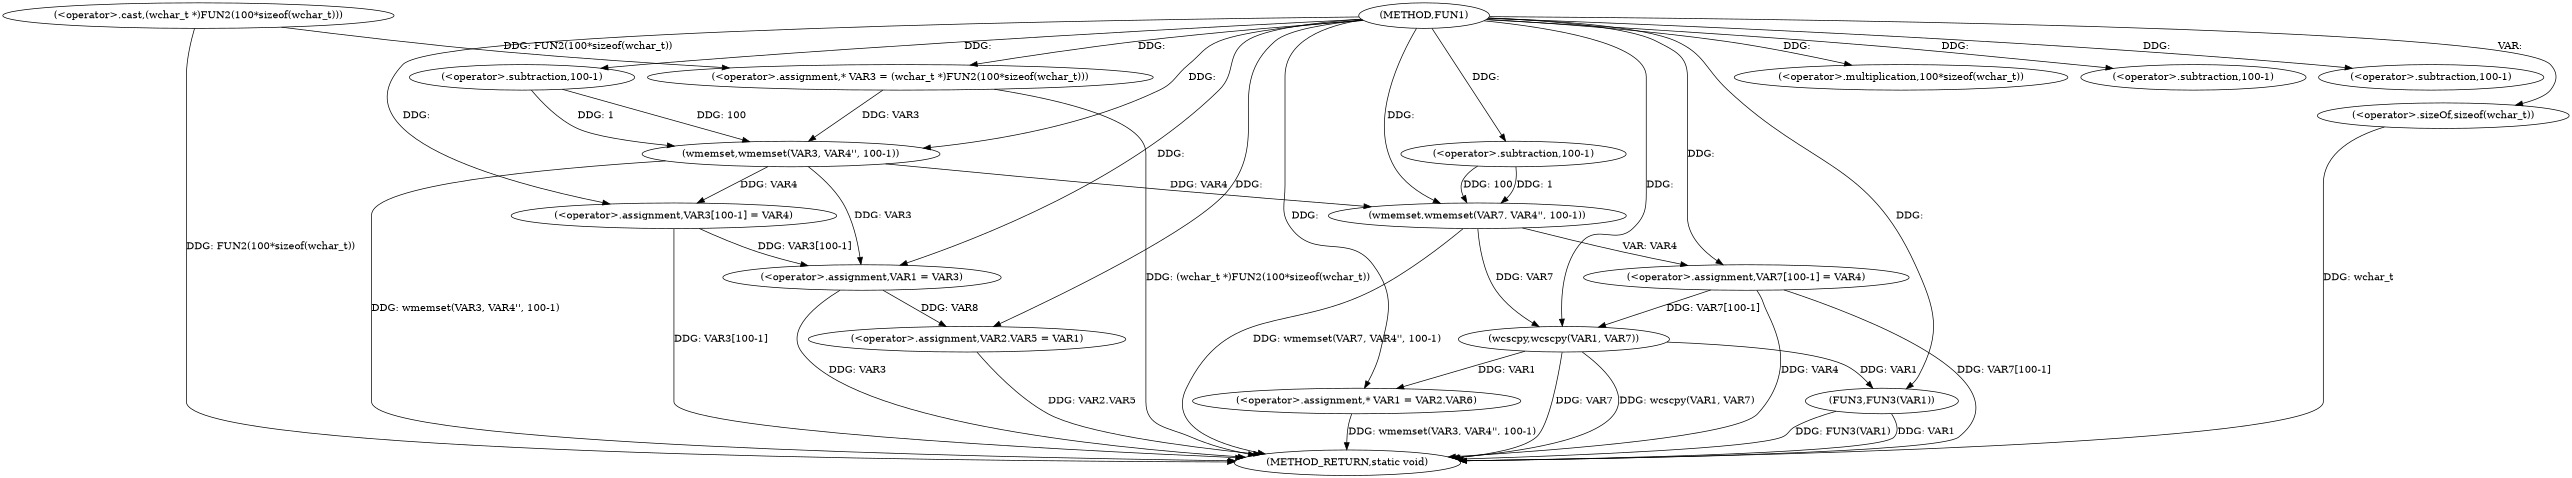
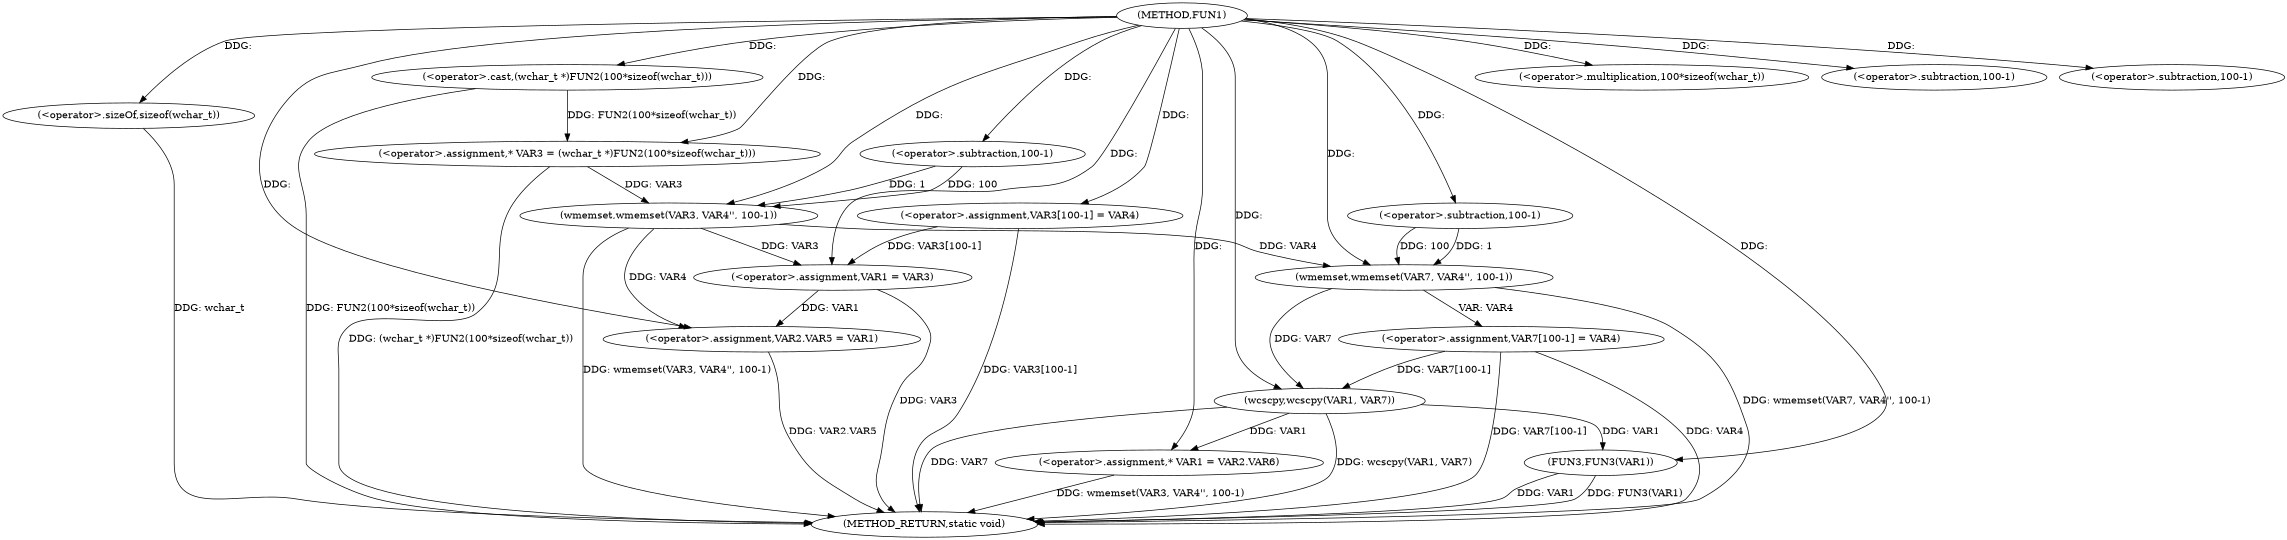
edge "(METHOD,FUN1)" -> "(<operator>.sizeOf,sizeof(wchar_t))": label "VAR: " -> "DDG: "
edge "(METHOD,FUN1)" -> "(<operator>.assignment,VAR7[100-1] = VAR4)": now "(METHOD,FUN1)" -> "(<operator>.cast,(wchar_t *)FUN2(100*sizeof(wchar_t)))"
edge "(wmemset,wmemset(VAR3, VAR4'', 100-1))" -> "(<operator>.assignment,VAR3[100-1] = VAR4)": now "(wmemset,wmemset(VAR3, VAR4'', 100-1))" -> "(<operator>.assignment,VAR2.VAR5 = VAR1)"
edge "(<operator>.assignment,VAR1 = VAR3)" -> "(<operator>.assignment,VAR2.VAR5 = VAR1)": label "DDG: VAR8" -> "DDG: VAR1"
